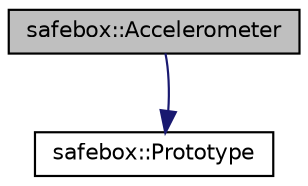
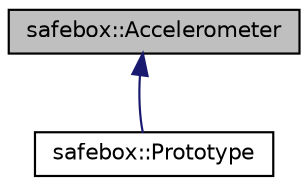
edge "safebox::Accelerometer" -> "safebox::Prototype": reversed
